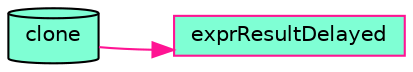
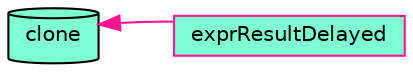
edge "clone" -> "exprResultDelayed": reversed
